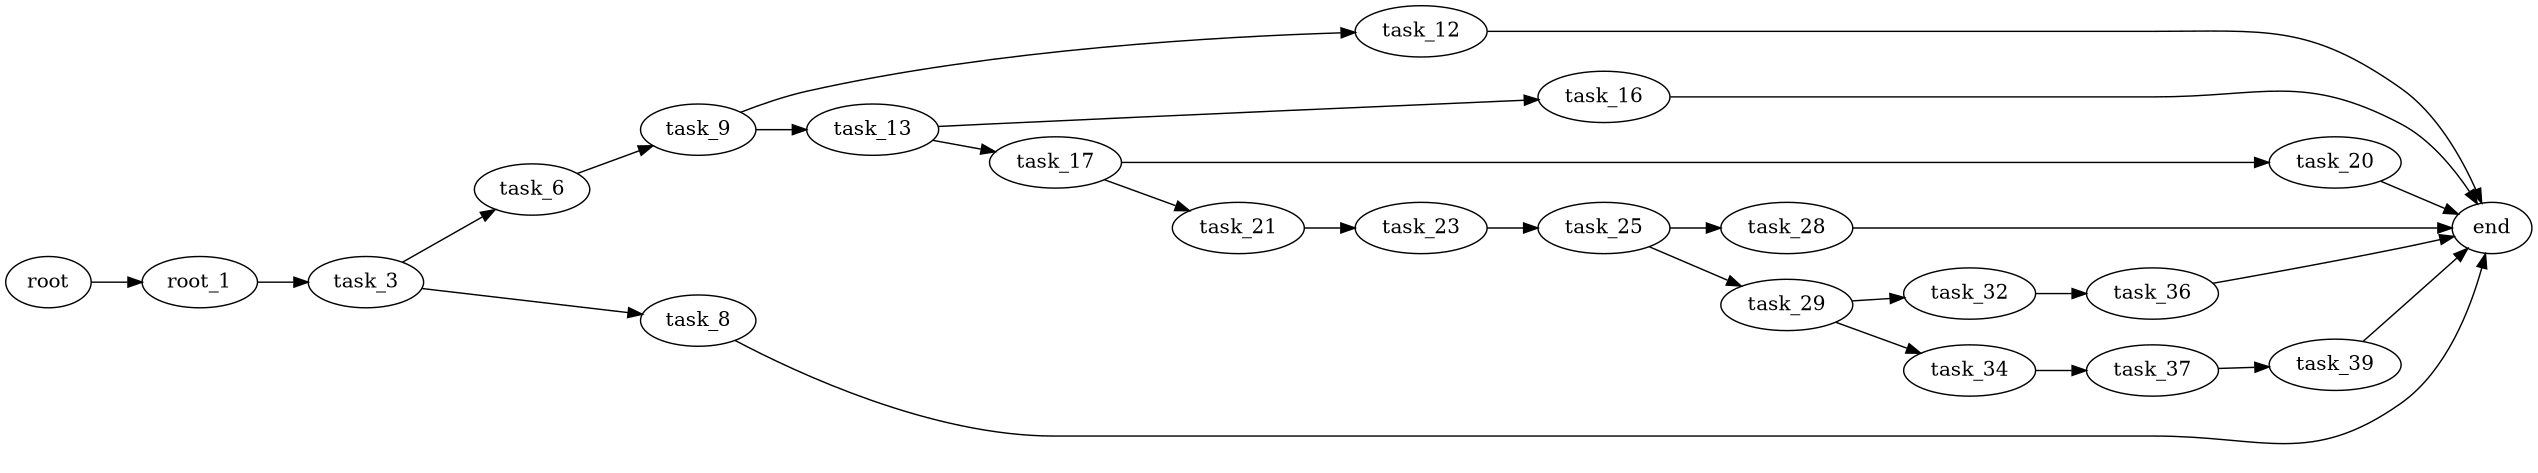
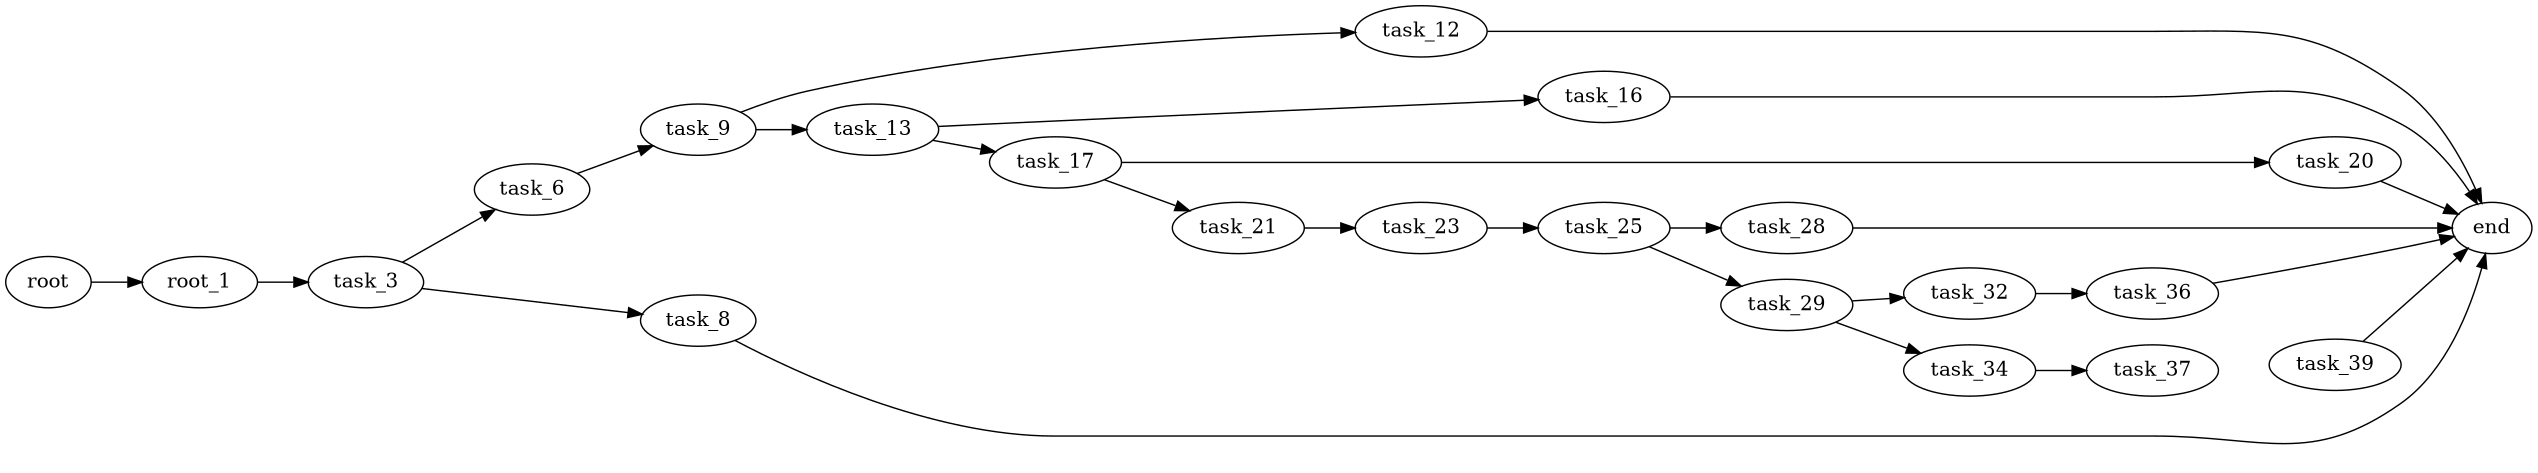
edge "task_37" -> "task_39": removed
